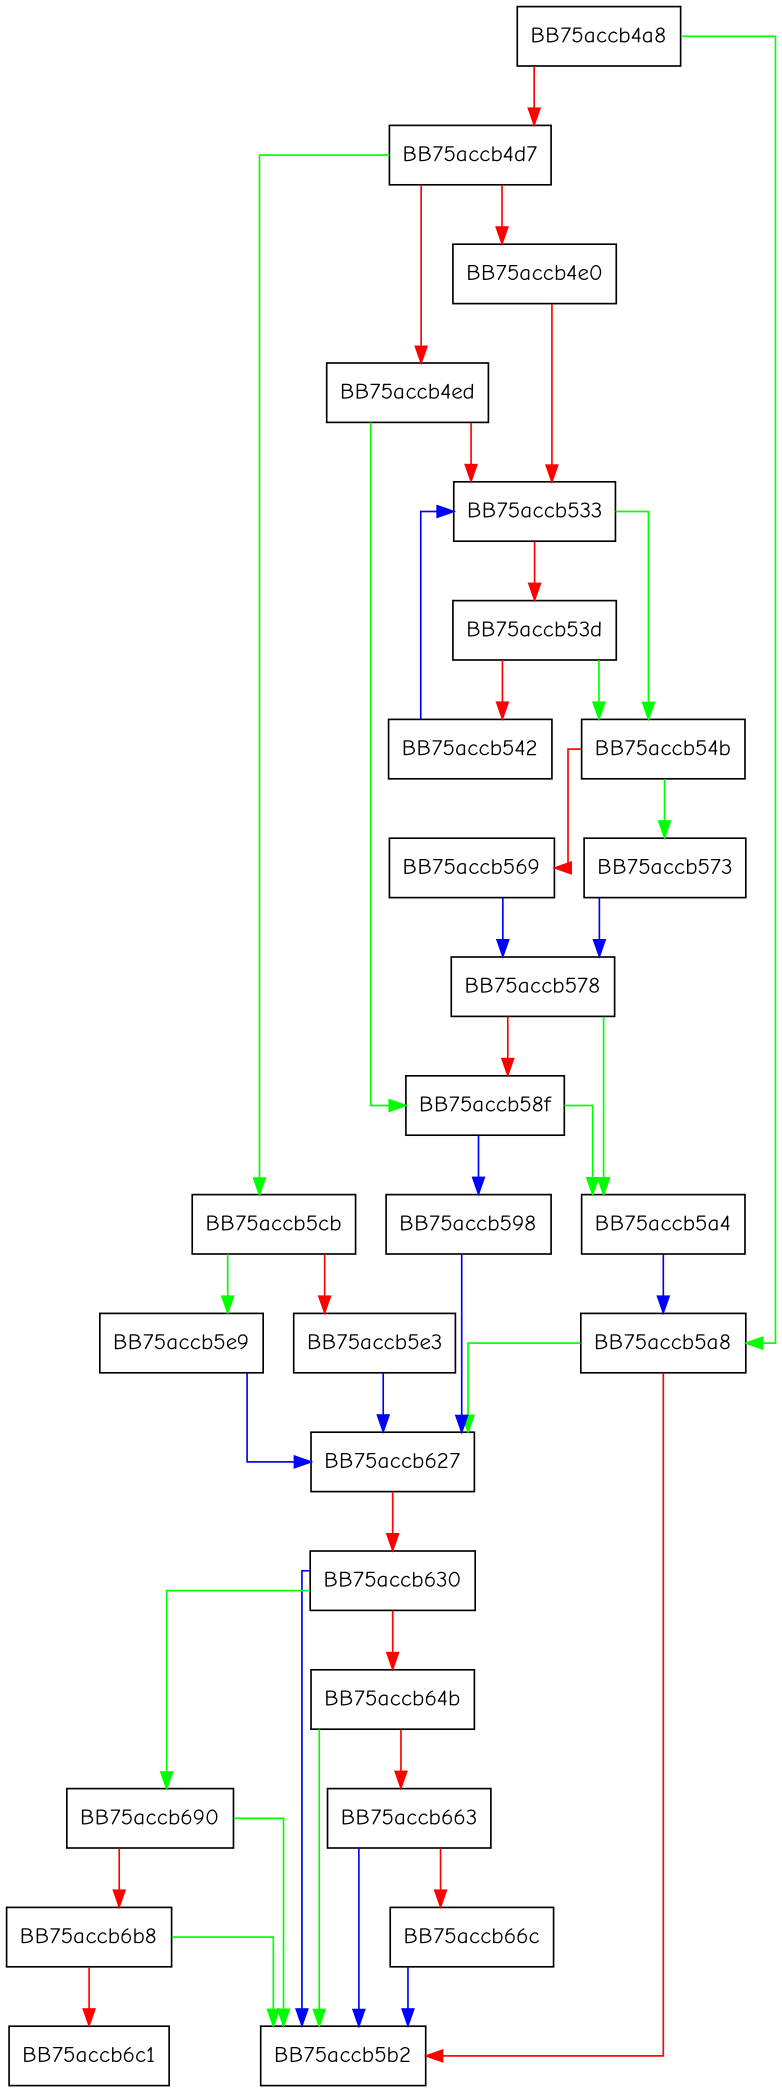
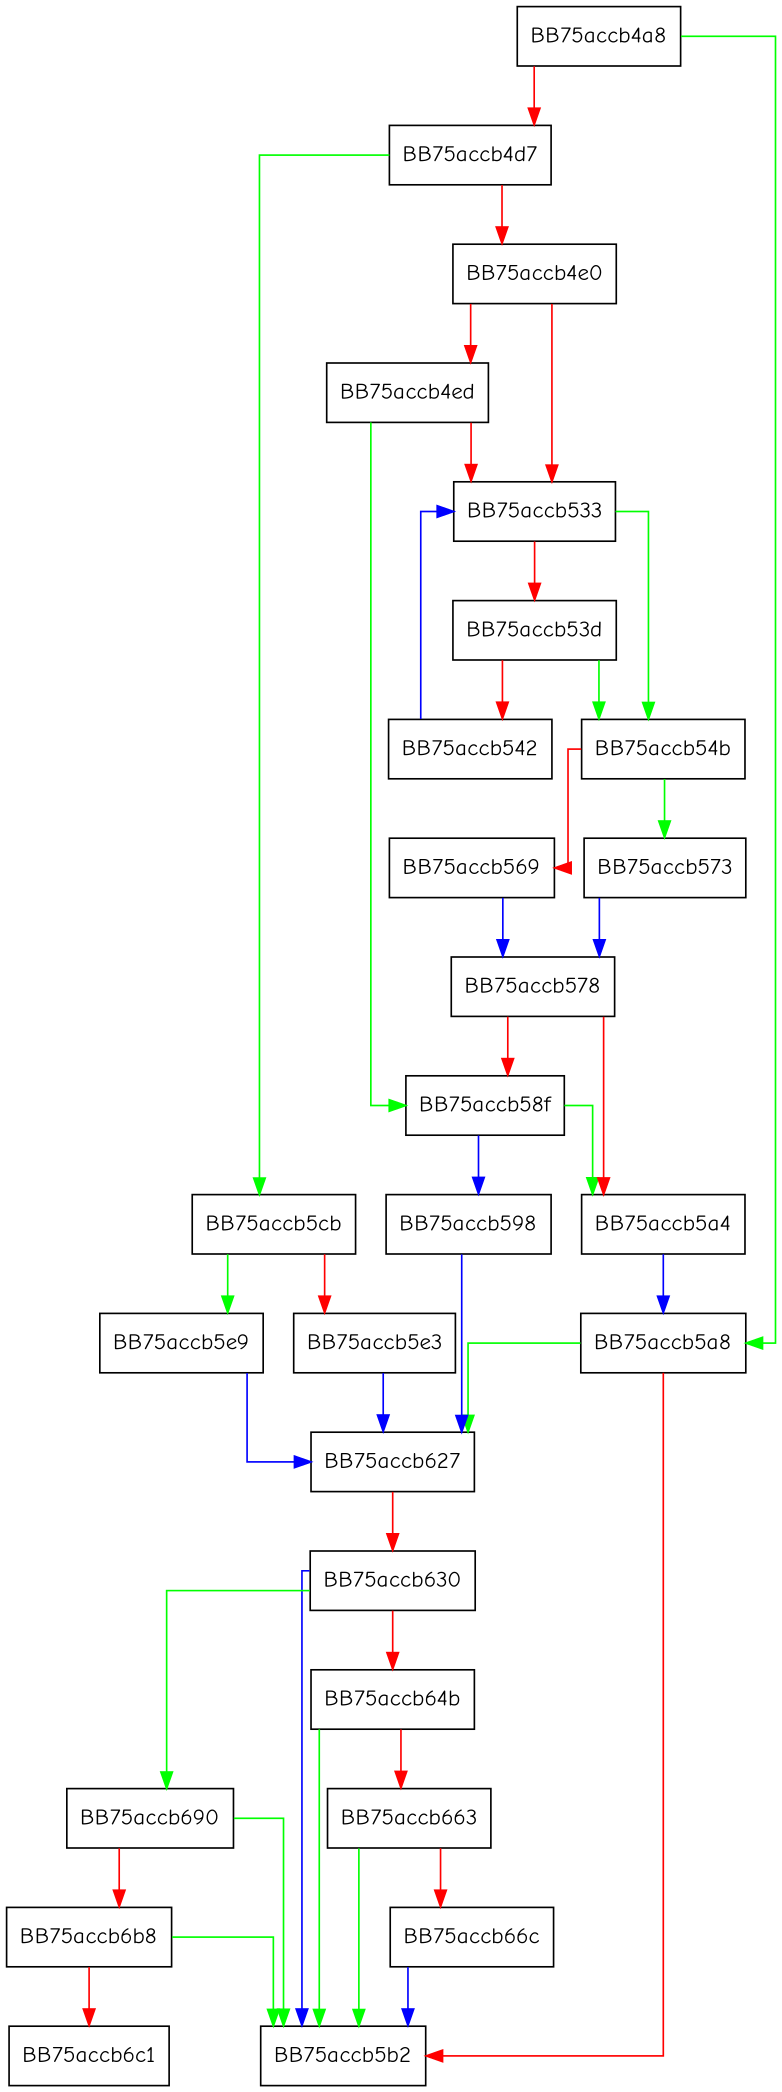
edge "BB75accb4d7" -> "BB75accb4ed": now "BB75accb4e0" -> "BB75accb4ed"
edge "BB75accb578" -> "BB75accb5a4": color green -> red
edge "BB75accb663" -> "BB75accb5b2": color blue -> green
